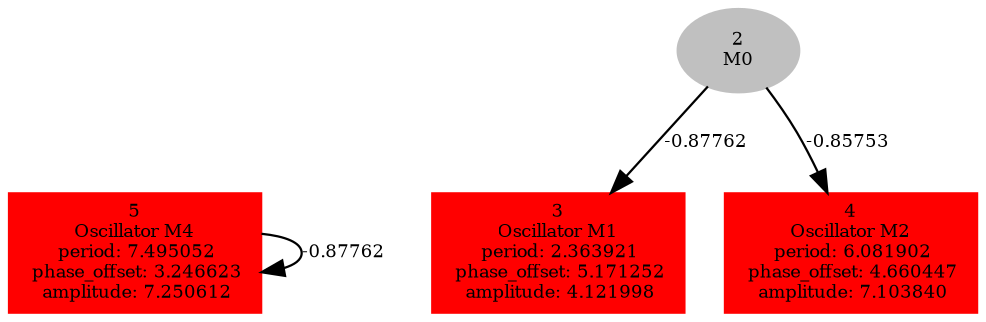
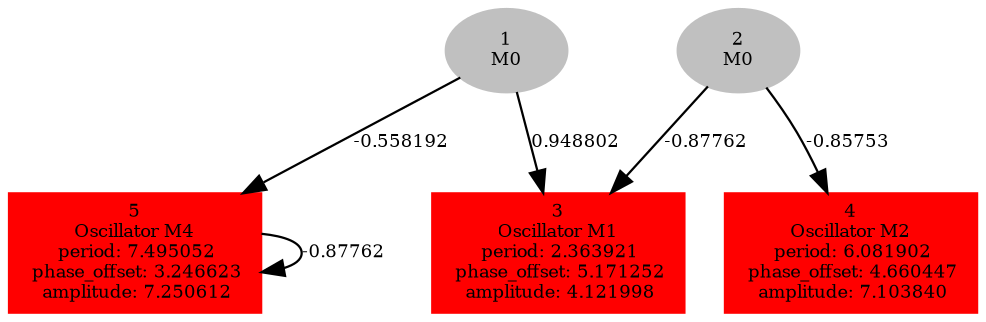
node "1": added
